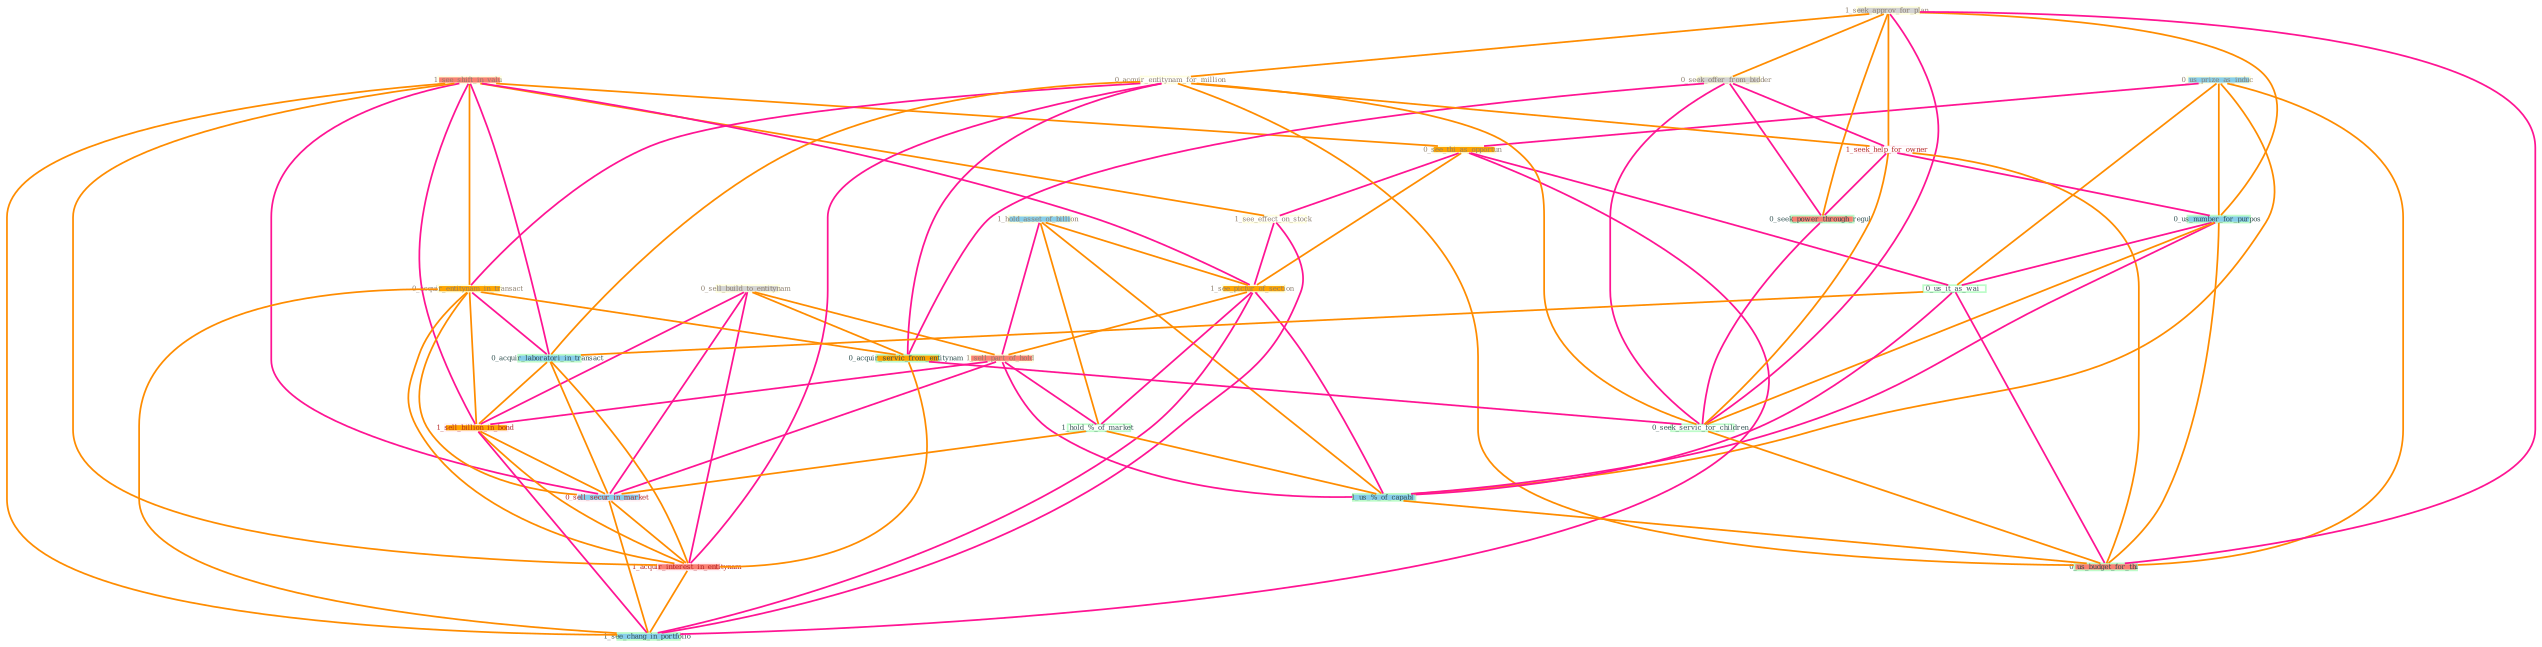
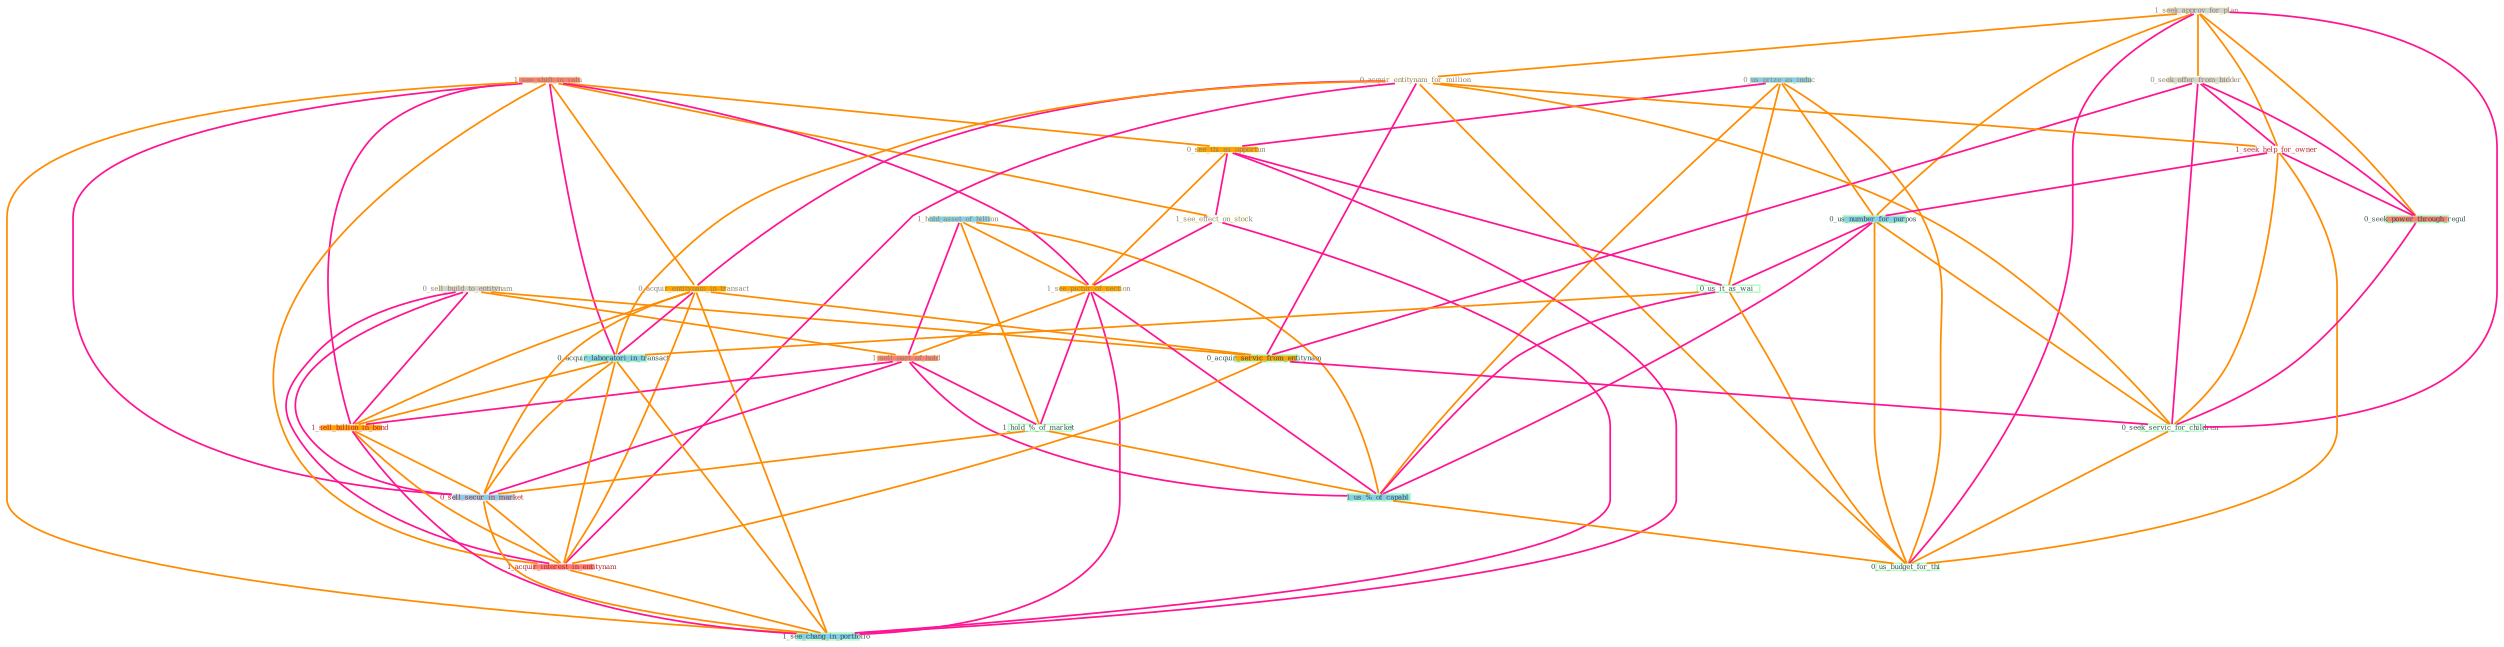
edge "0_us_it_as_wai" -- "0_us_budget_for_thi": color deeppink -> darkorange
edge "0_acquir_laboratori_in_transact" -- "1_see_chang_in_portfolio": added
node "0_us_budget_for_thi": fillcolor salmon -> white
